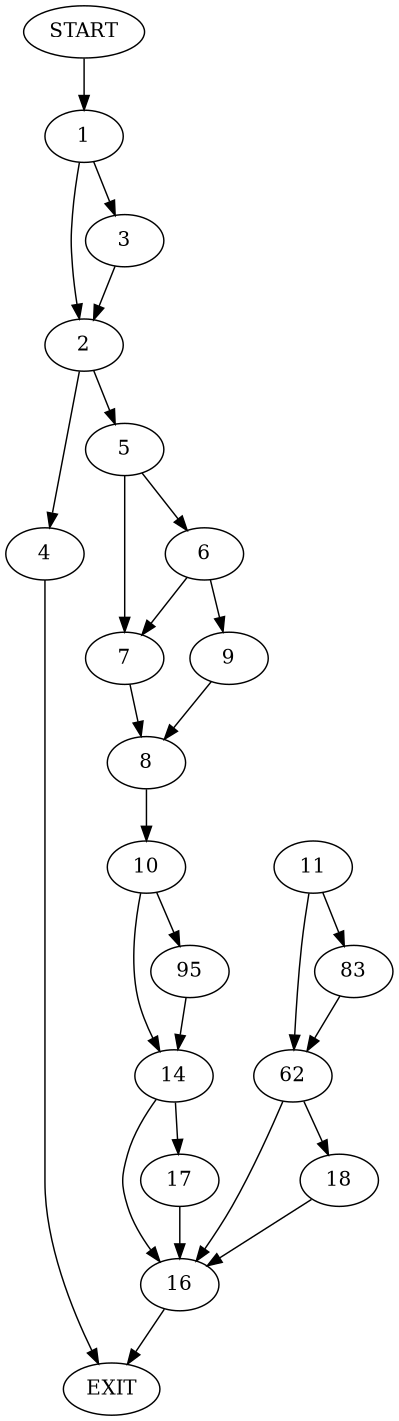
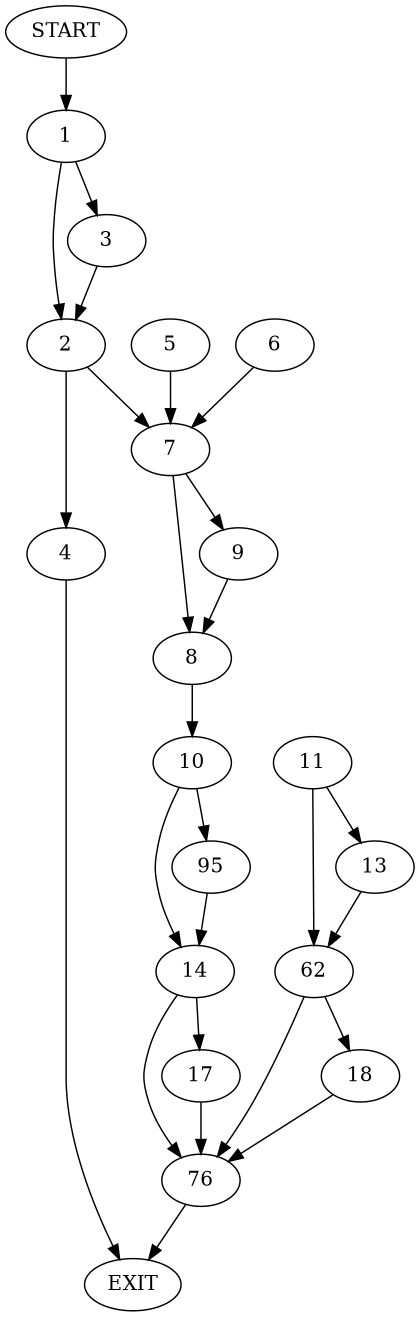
edge "2" -> "5": now "2" -> "7"
edge "5" -> "6": removed
edge "6" -> "9": now "7" -> "9"
node "83": label "83" -> "13"
node "16": label "16" -> "76"
